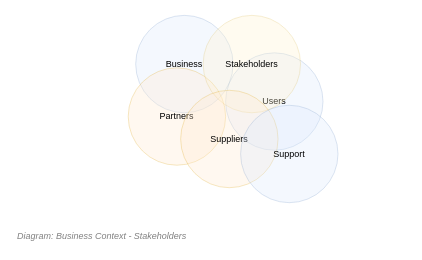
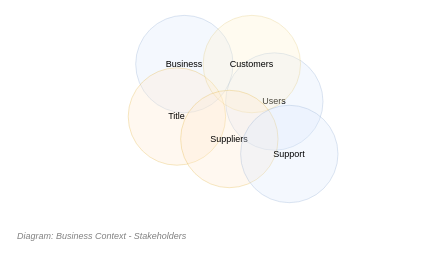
node "Stakeholders": label "Stakeholders" -> "Customers"
node "Partners": label "Partners" -> "Title"
